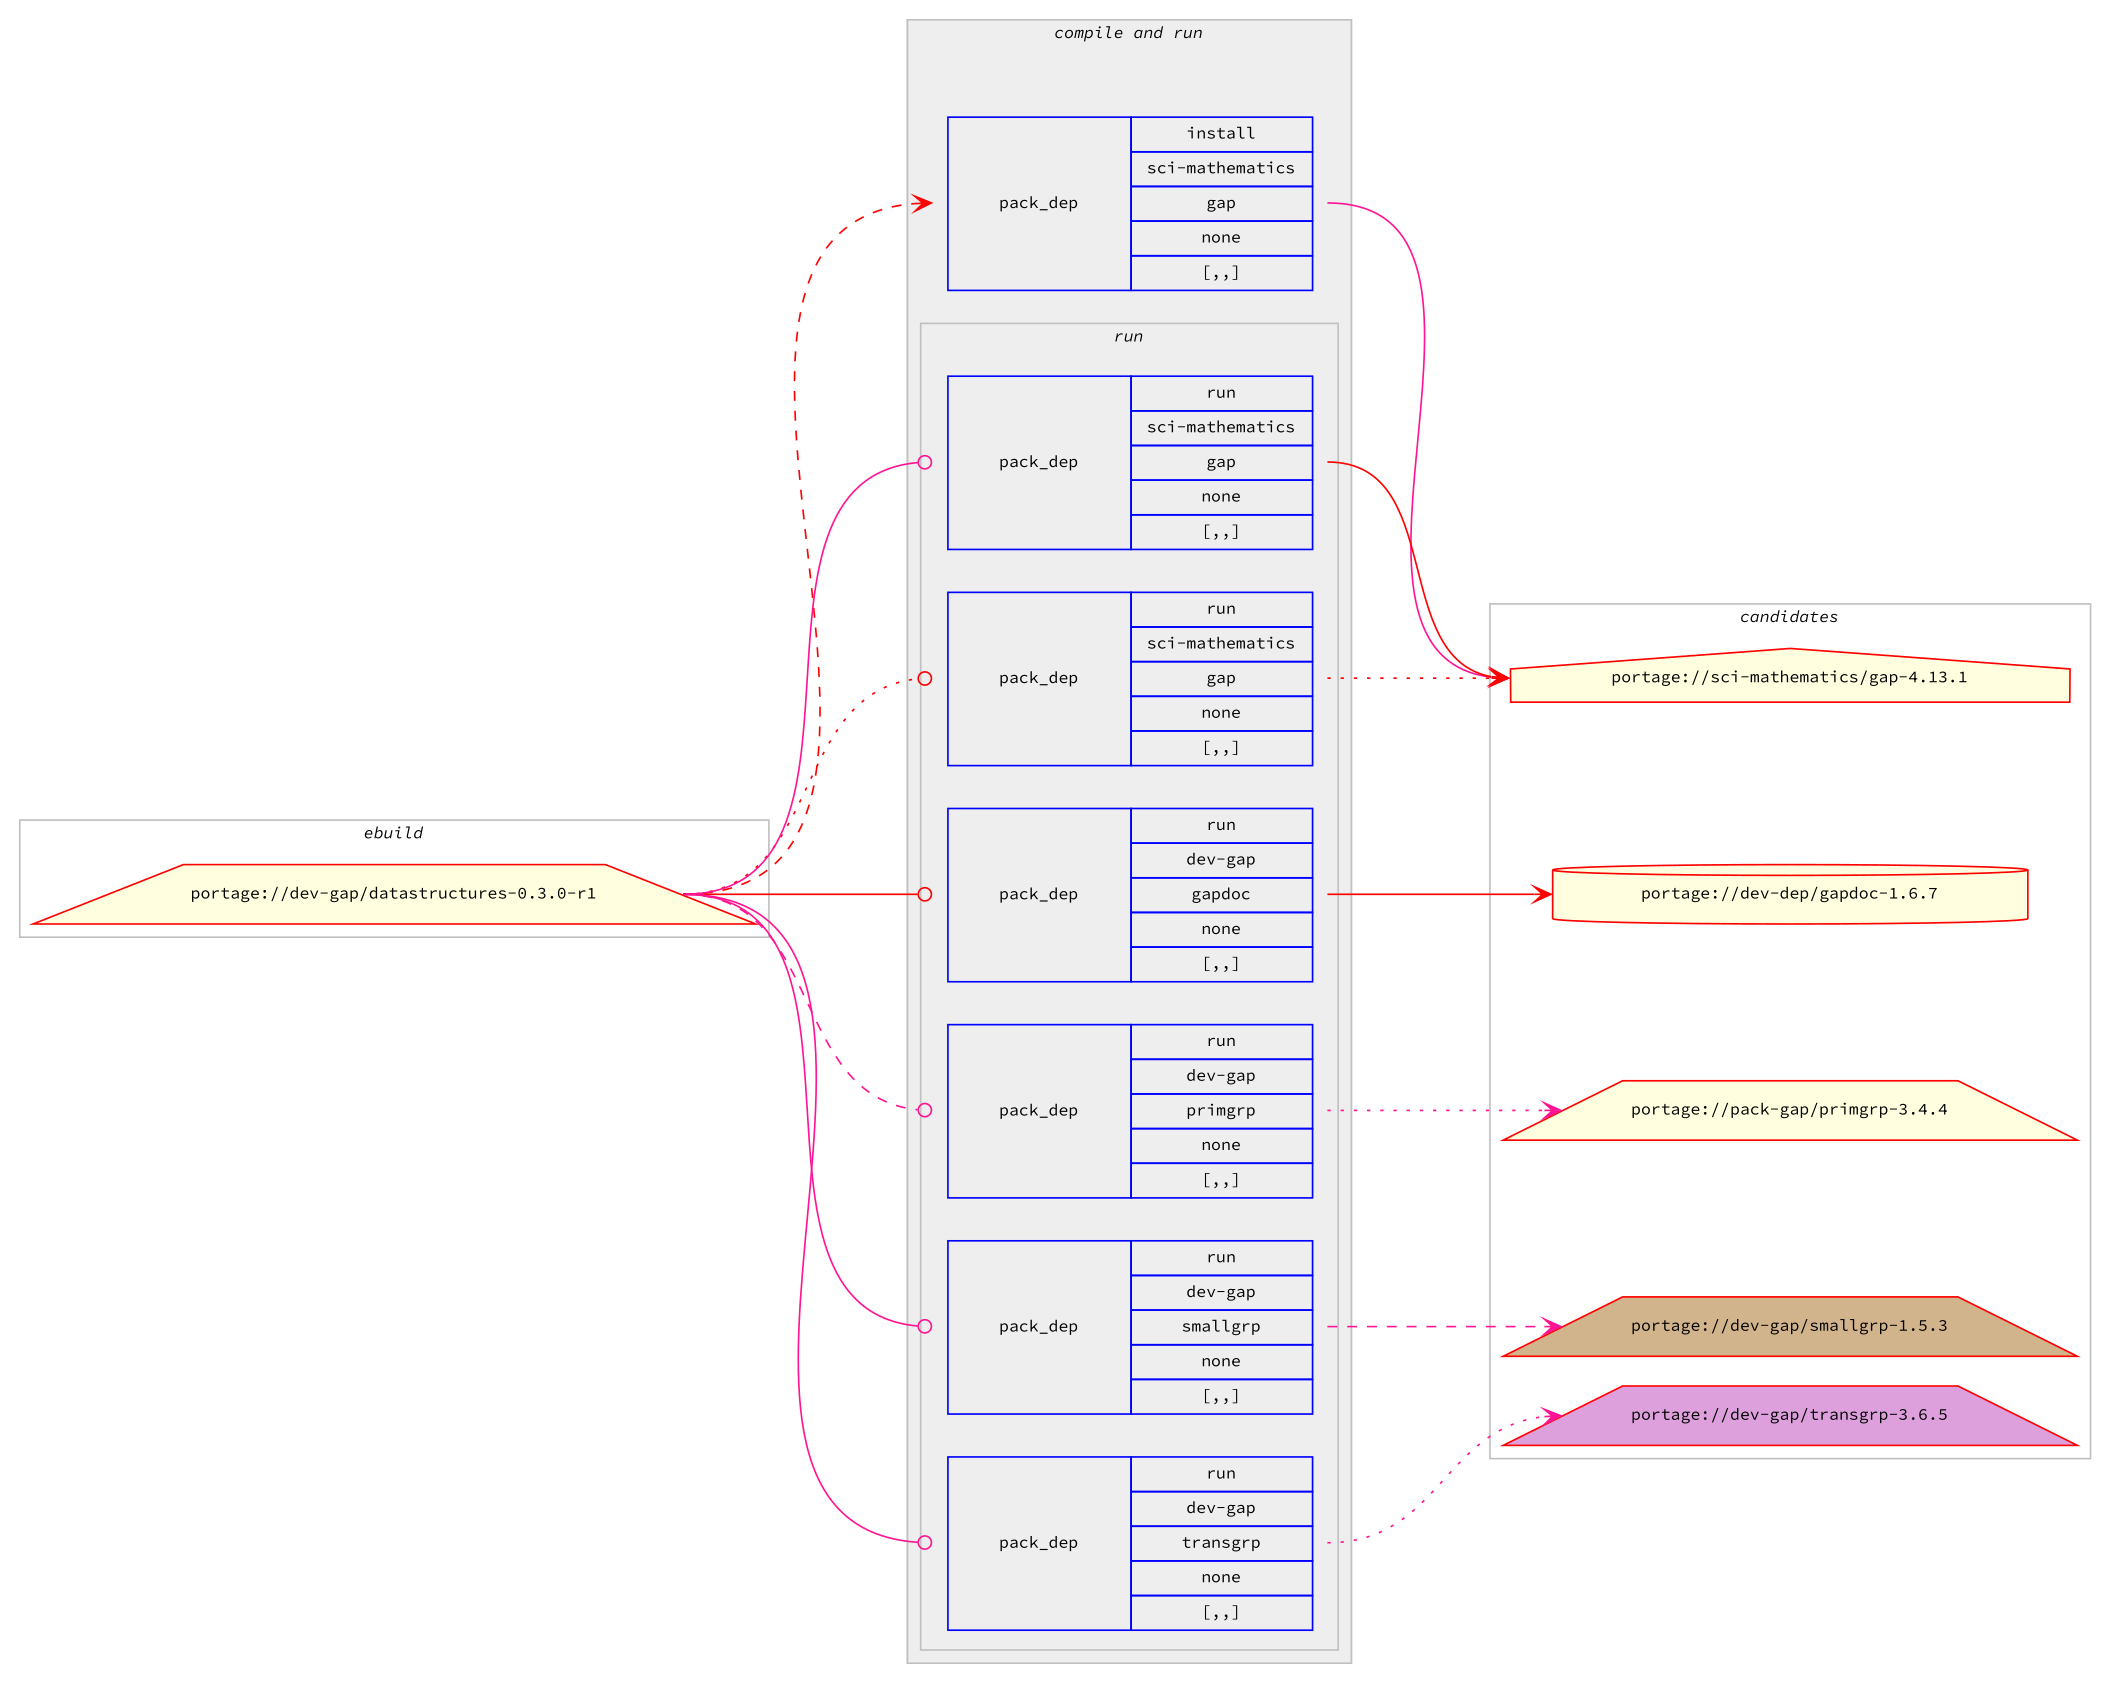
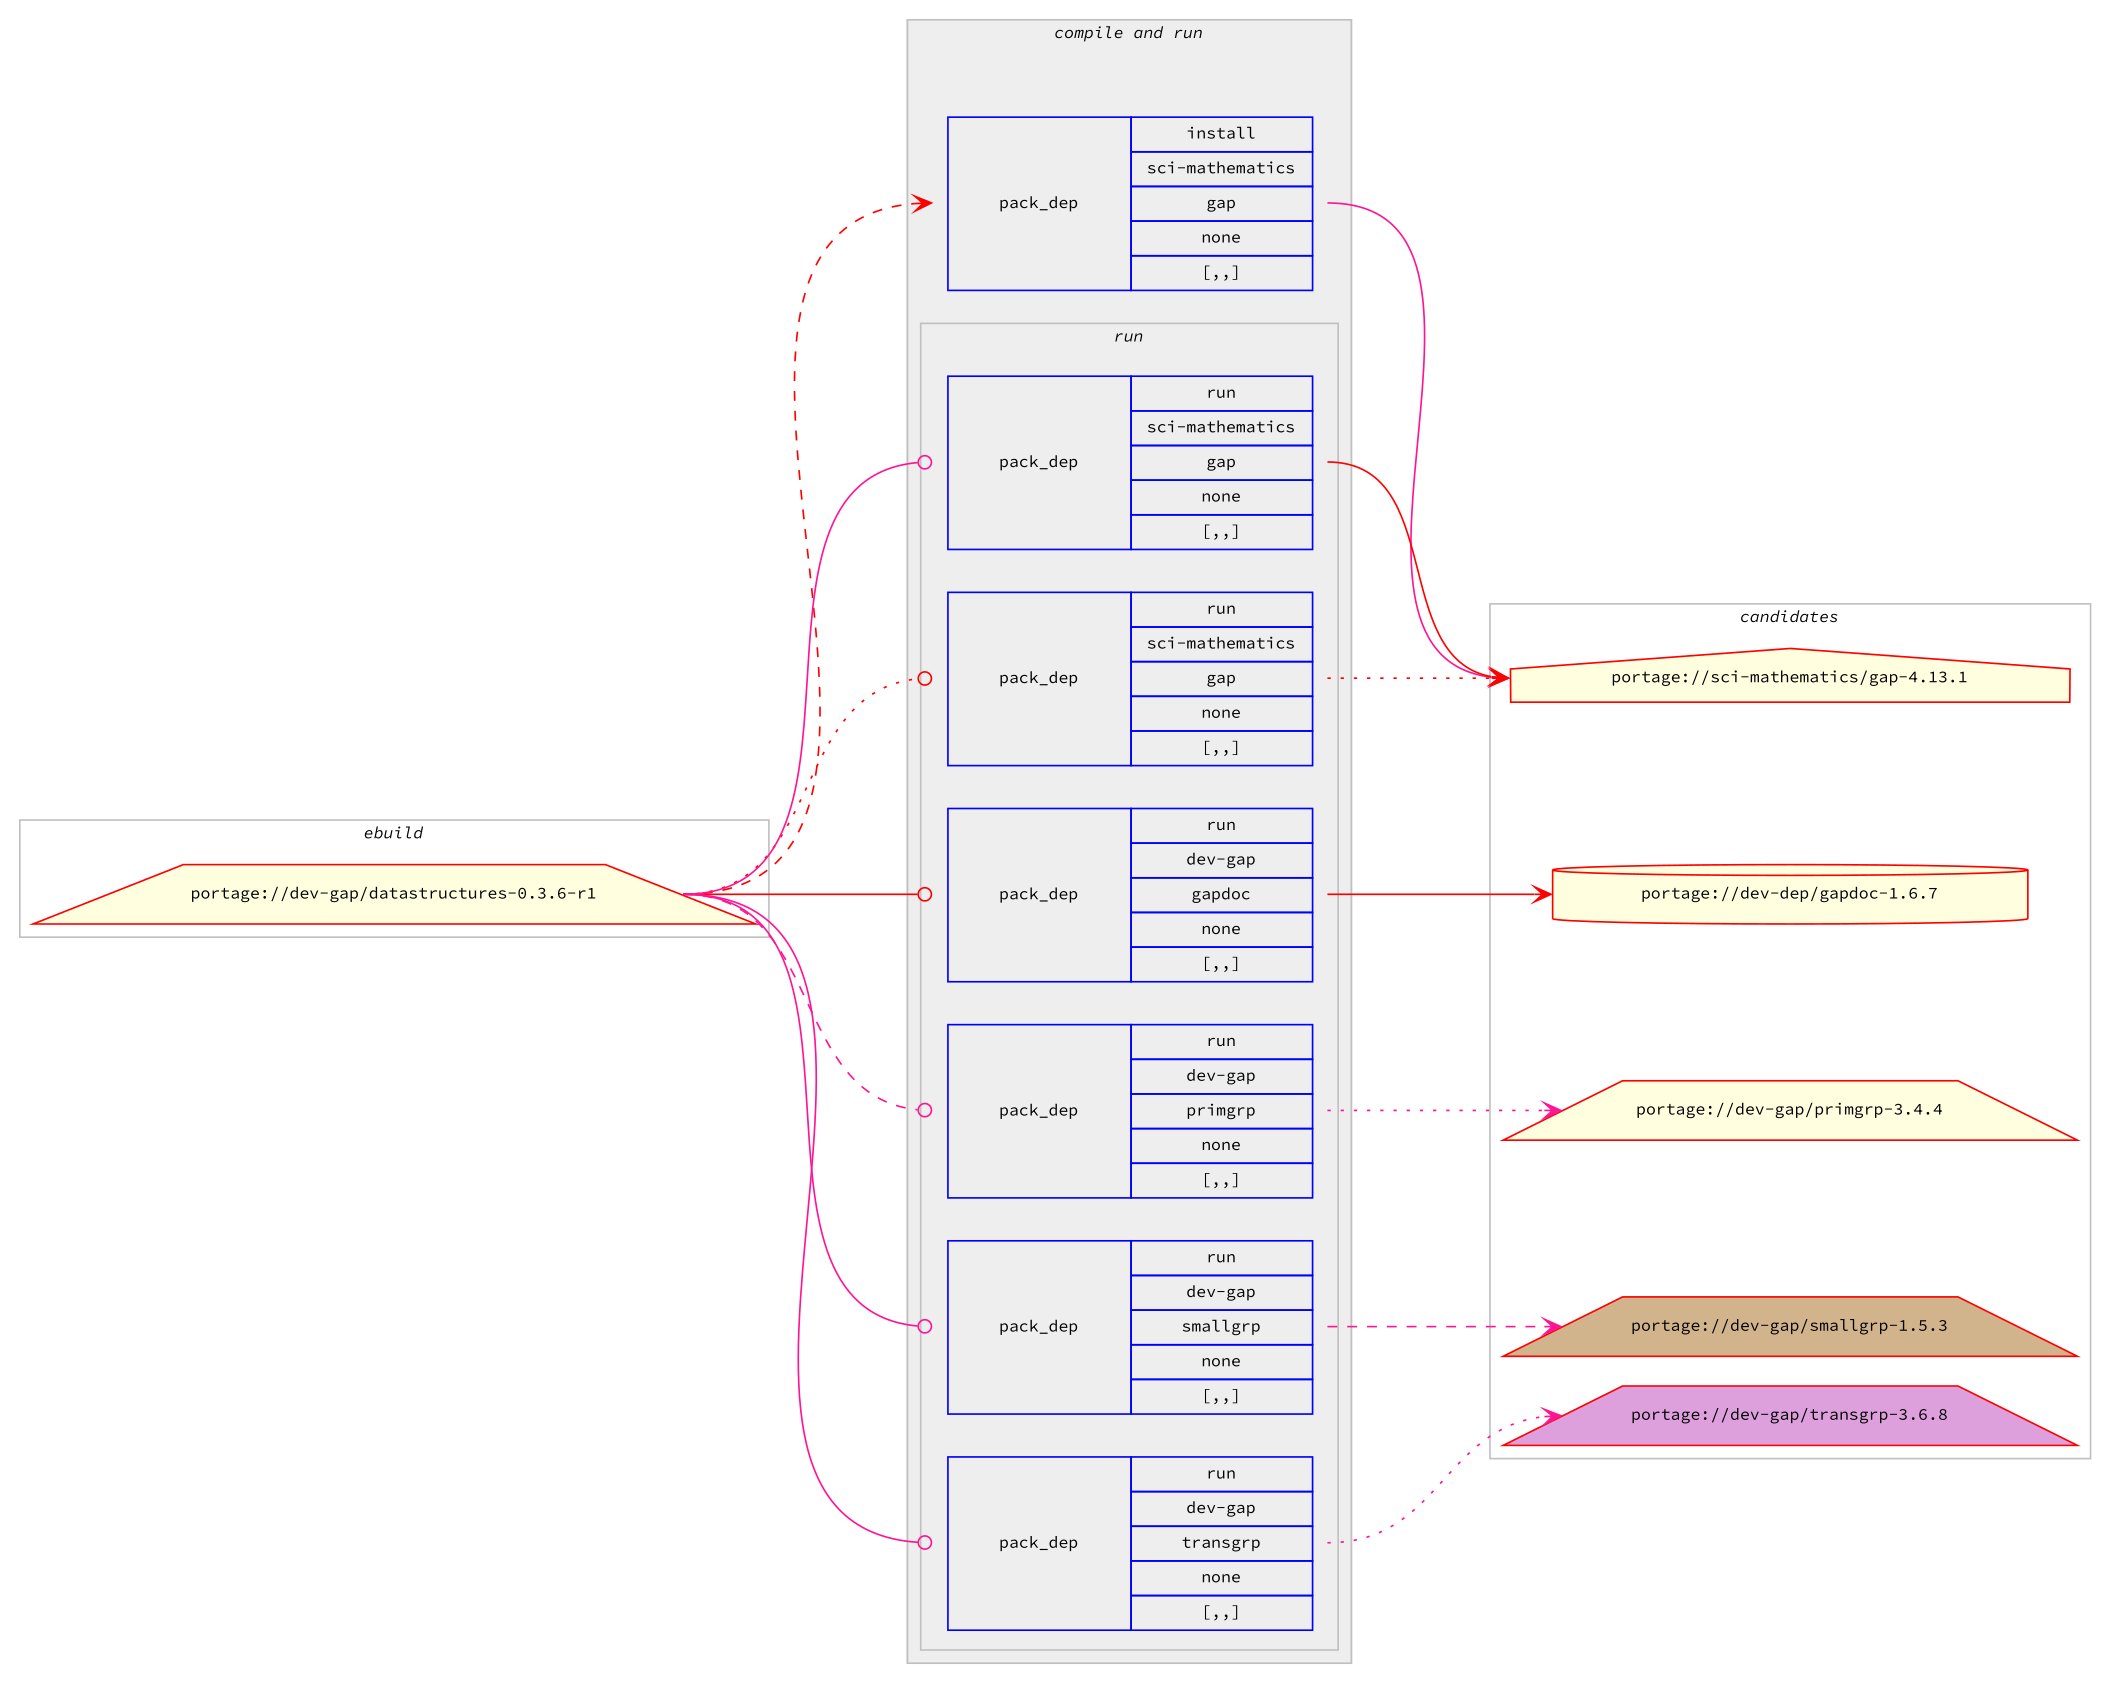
node "portage://dev-gap/datastructures-0.3.0-r1": label "portage://dev-gap/datastructures-0.3.0-r1" -> "portage://dev-gap/datastructures-0.3.6-r1"
node "portage://pack-gap/primgrp-3.4.4": label "portage://pack-gap/primgrp-3.4.4" -> "portage://dev-gap/primgrp-3.4.4"
node "portage://dev-gap/transgrp-3.6.5": label "portage://dev-gap/transgrp-3.6.5" -> "portage://dev-gap/transgrp-3.6.8"
